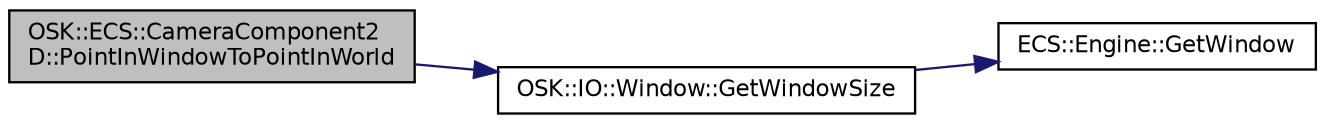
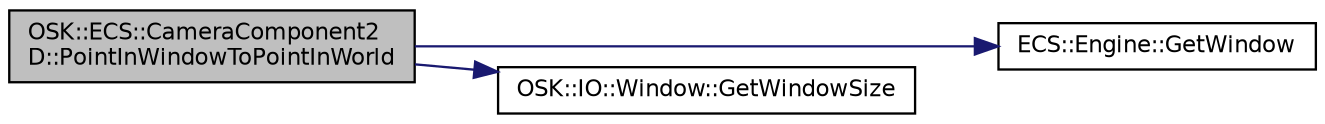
edge "OSK::IO::Window::GetWindowSize" -> "ECS::Engine::GetWindow": now "OSK::ECS::CameraComponent2 D::PointInWindowToPointInWorld" -> "ECS::Engine::GetWindow"
